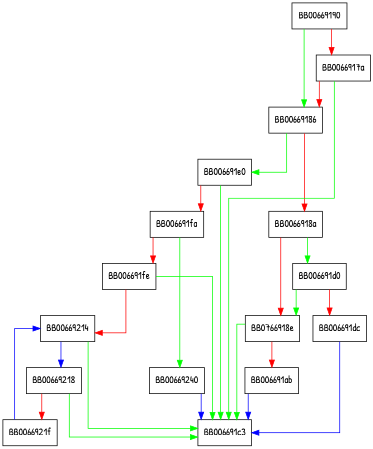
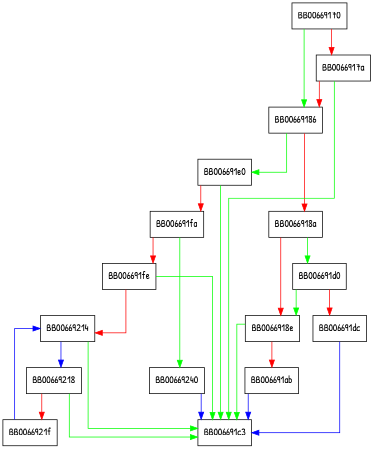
node "BB00669190": label "BB00669190" -> "BB00669170"
node "BB0766918e": label "BB0766918e" -> "BB0066918e"
